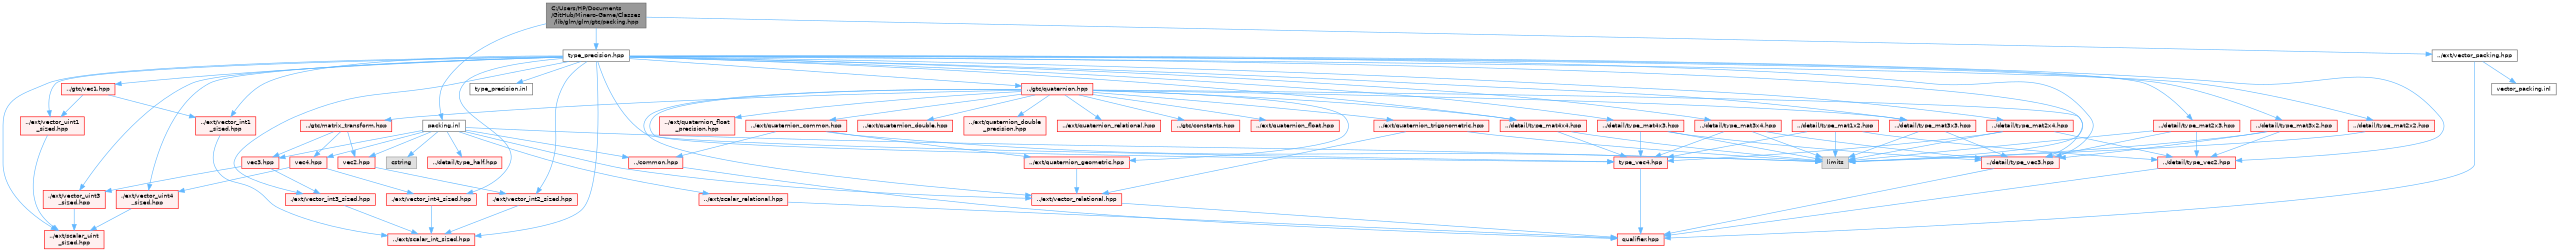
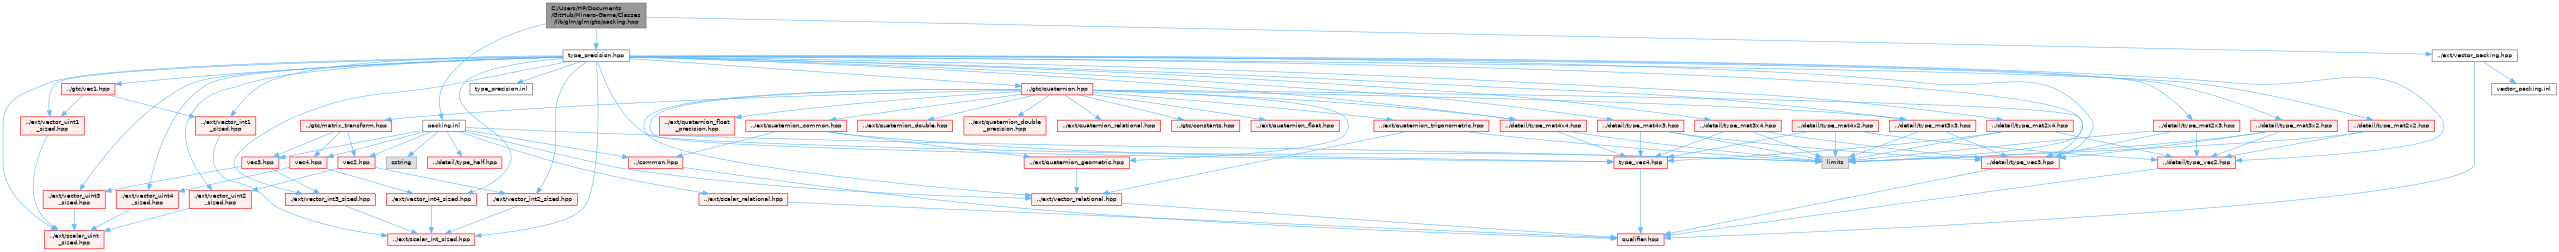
node "../detail/type_mat1x2.hpp": label "../detail/type_mat1x2.hpp" -> "../detail/type_mat4x2.hpp"
edge "../detail/type_mat2x2.hpp" -> "../detail/type_vec2.hpp": added
node "./ext/vector_uint2 _sized.hpp": added
